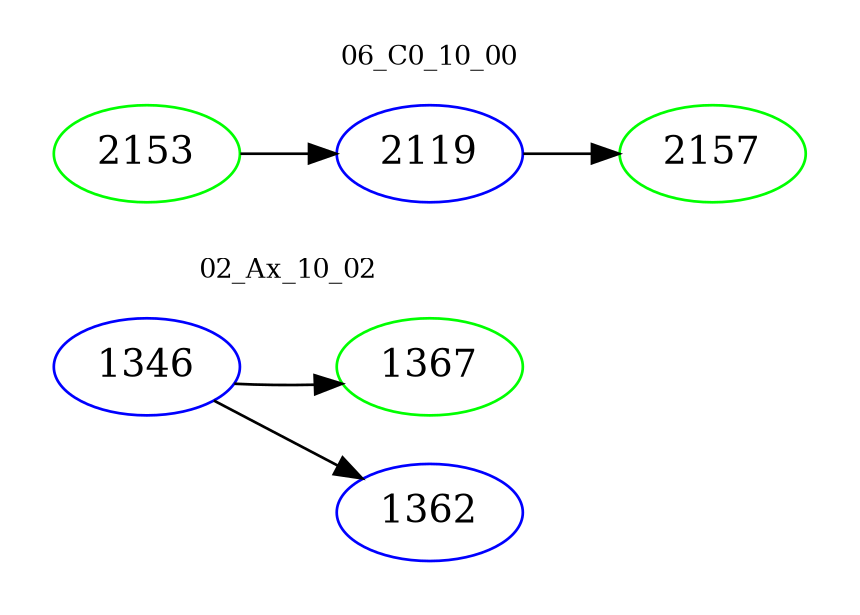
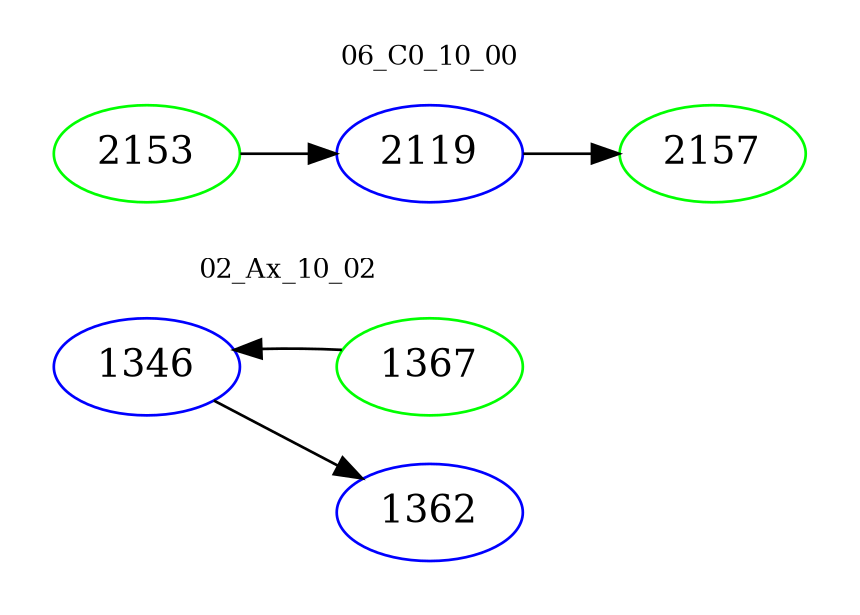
edge "1346" -> "1367": reversed
